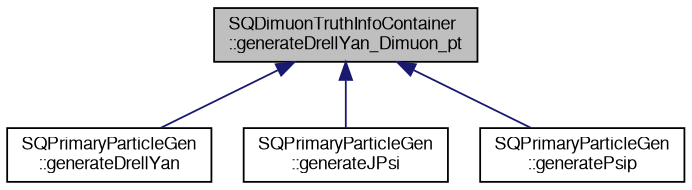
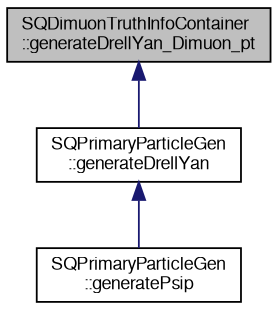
edge "SQPrimaryParticleGen ::generatePsip" -> "SQDimuonTruthInfoContainer ::generateDrellYan_Dimuon_pt": now "SQPrimaryParticleGen ::generatePsip" -> "SQPrimaryParticleGen ::generateDrellYan"
node "SQPrimaryParticleGen ::generateJPsi": removed
